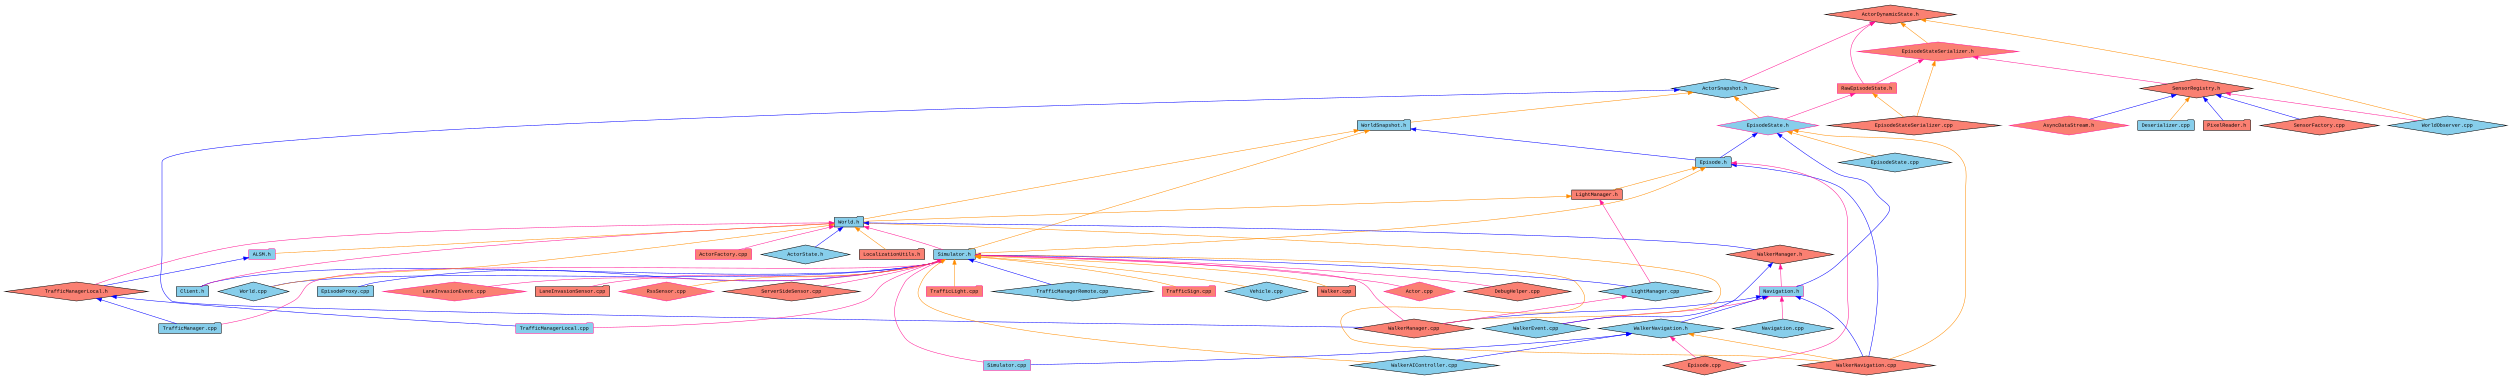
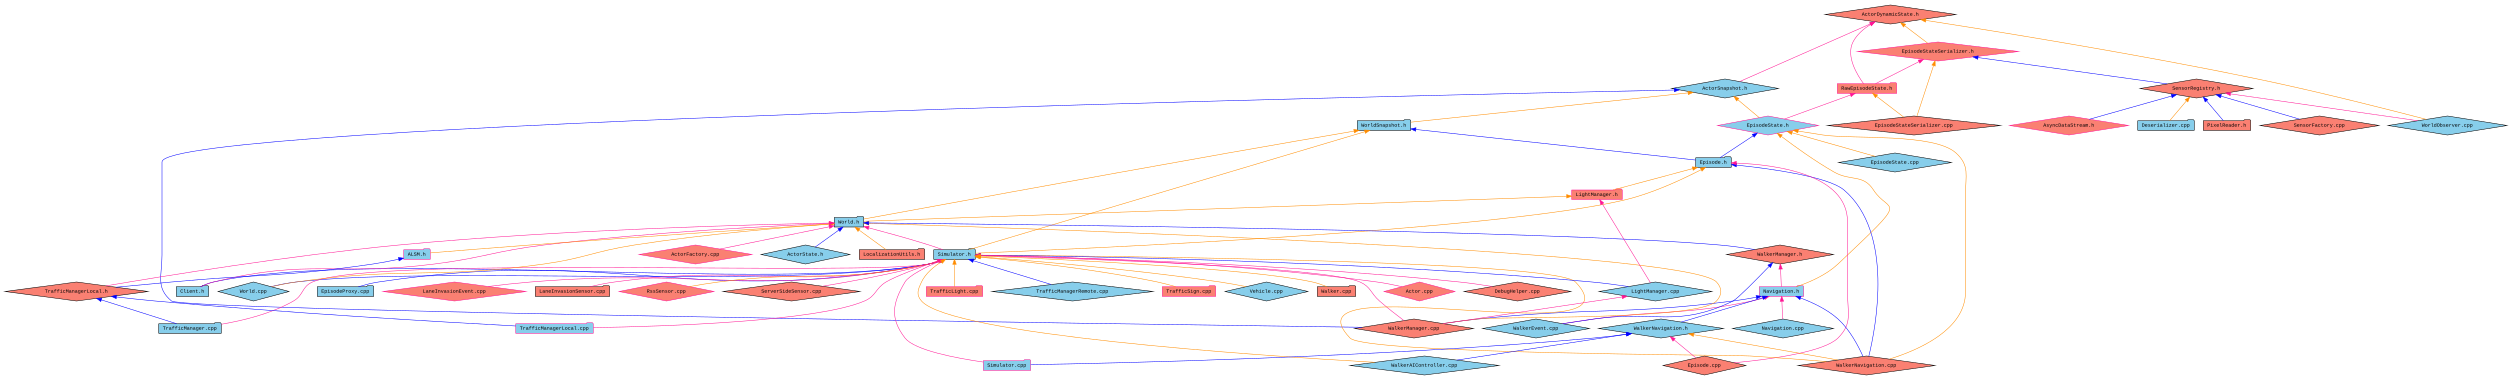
edge "SensorRegistry.h" -> "EpisodeStateSerializer.h": color deeppink -> blue
node "LightManager.h": color black -> deeppink
edge "Navigation.h" -> "EpisodeState.h": color blue -> darkorange
node "ActorFactory.cpp": shape folder -> diamond
